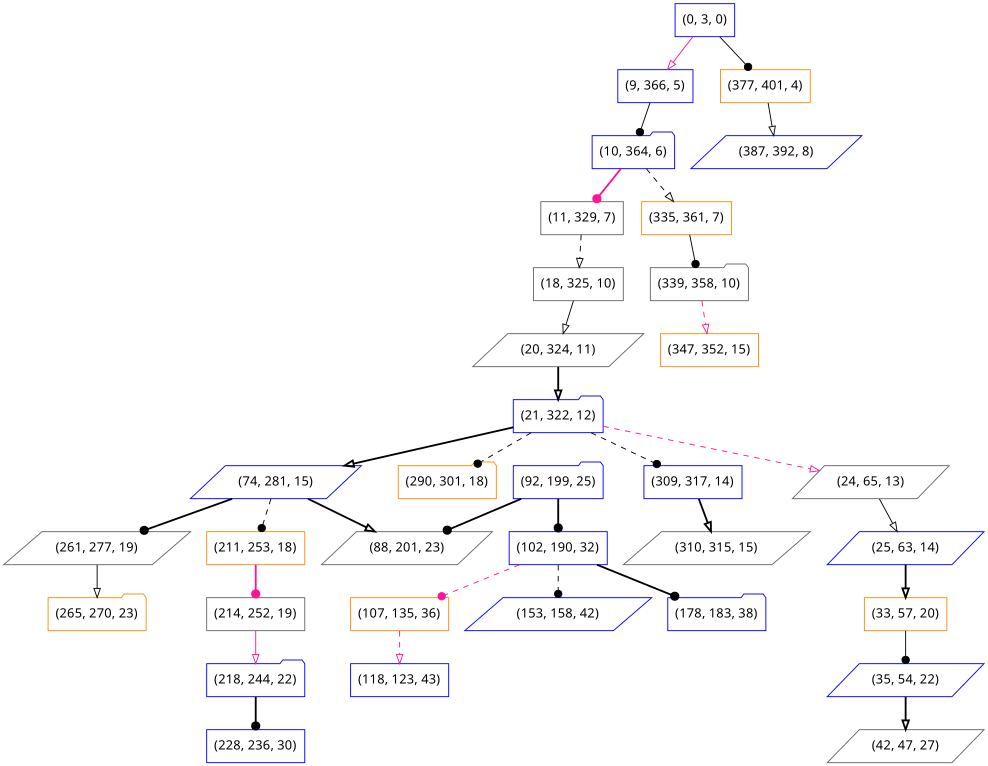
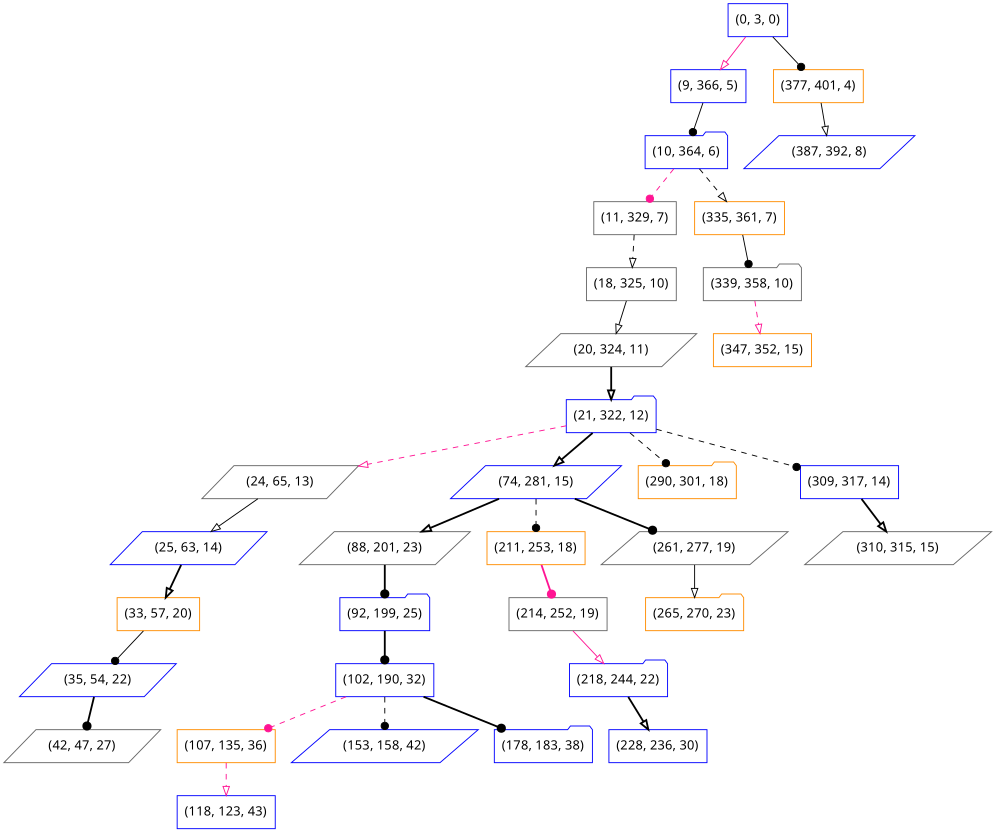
edge "(10, 364, 6)" -> "(11, 329, 7)": style bold -> dashed
edge "(92, 199, 25)" -> "(88, 201, 23)": reversed
edge "(35, 54, 22)" -> "(42, 47, 27)": arrowhead onormal -> dot
edge "(218, 244, 22)" -> "(228, 236, 30)": arrowhead dot -> onormal
